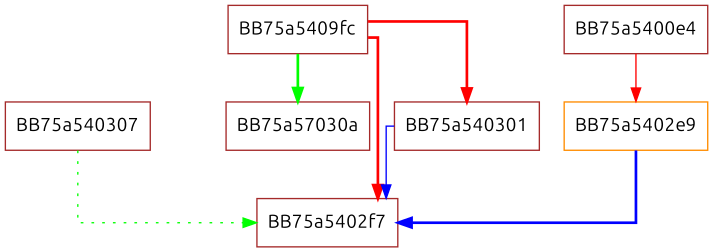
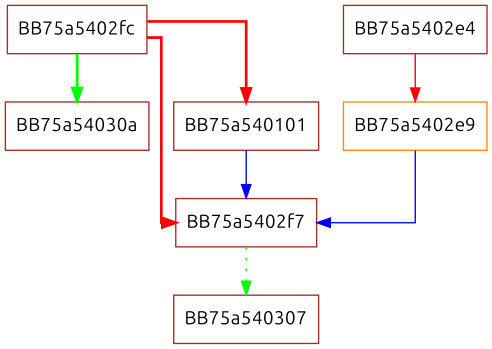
node "BB75a5409fc": label "BB75a5409fc" -> "BB75a5402fc"
node "BB75a5400e4": label "BB75a5400e4" -> "BB75a5402e4"
node "BB75a57030a": label "BB75a57030a" -> "BB75a54030a"
node "BB75a540301": label "BB75a540301" -> "BB75a540101"
edge "BB75a540307" -> "BB75a5402f7": reversed
edge "BB75a5402e9" -> "BB75a5402f7": style bold -> solid
